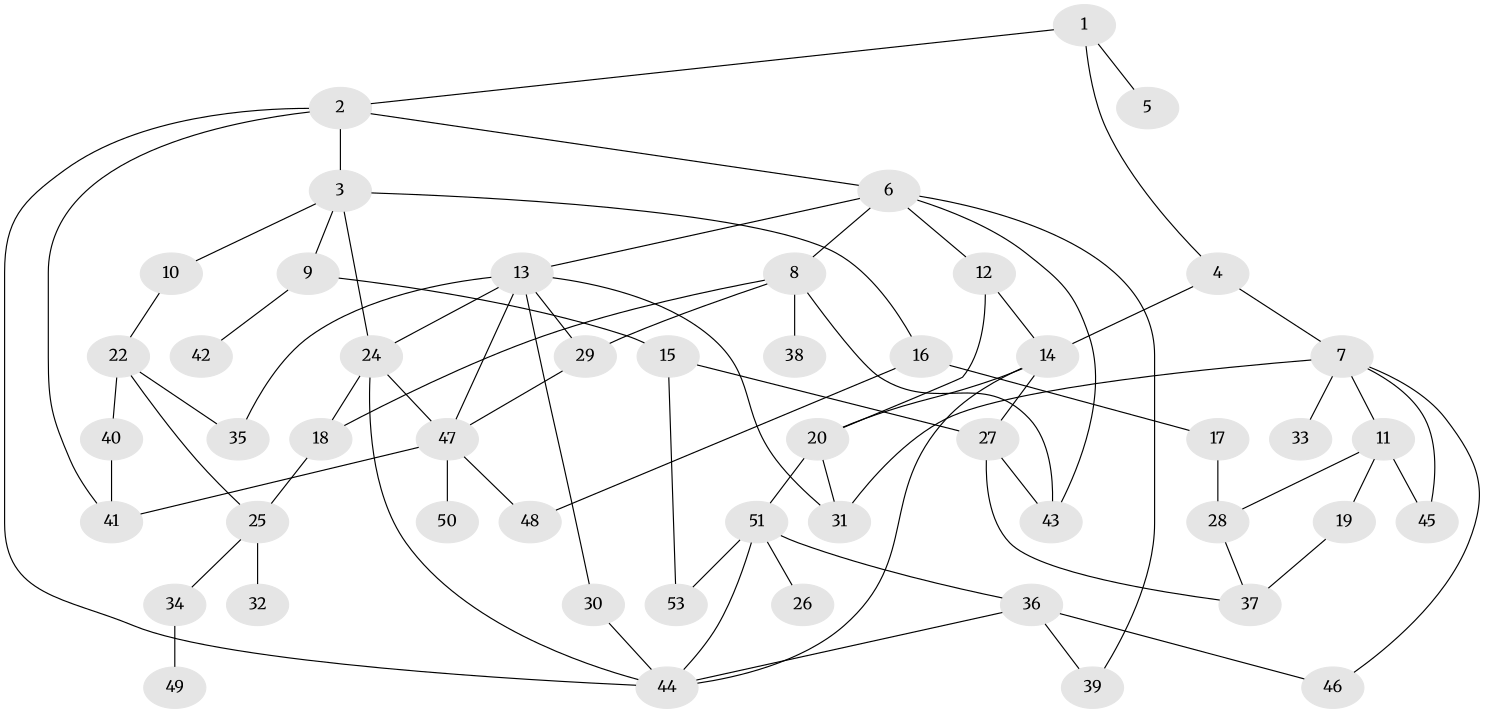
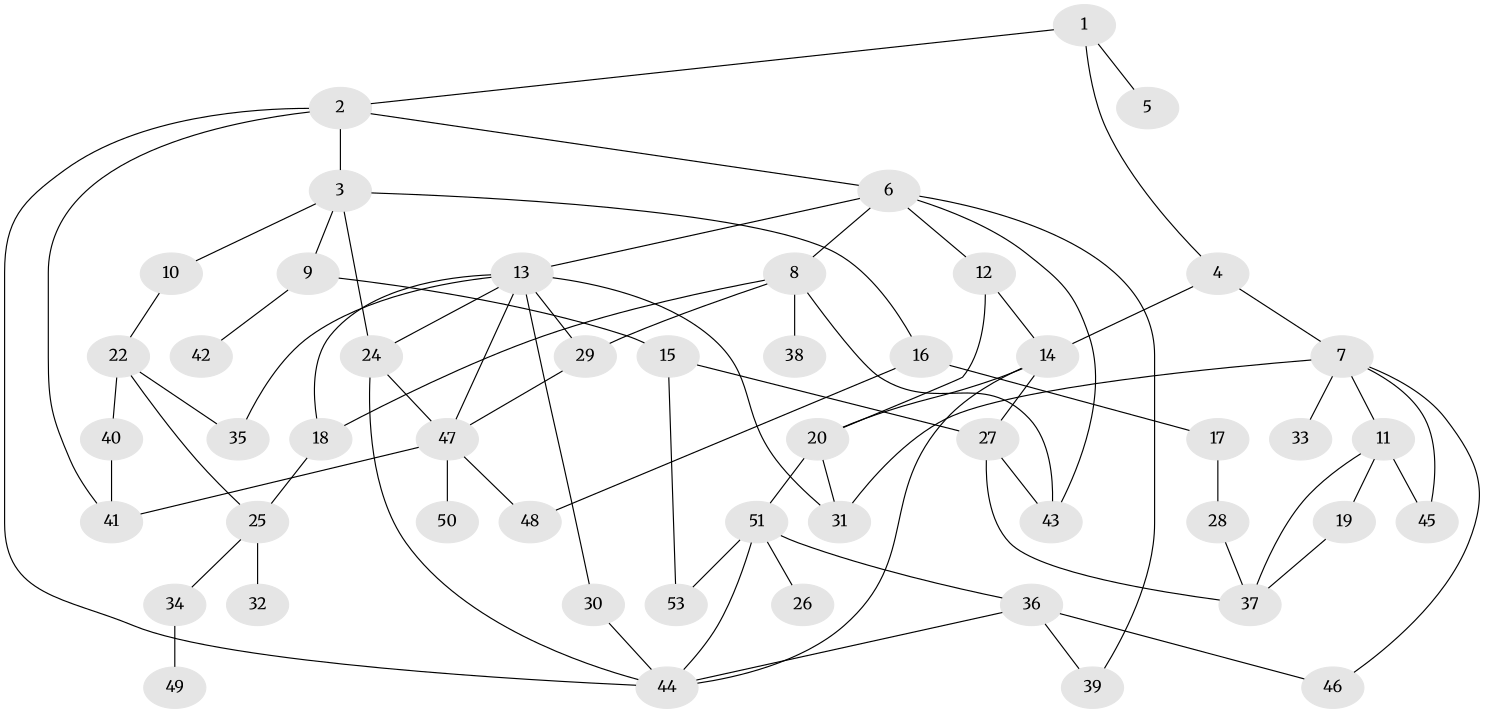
edge "24" -- "18": now "13" -- "18"
edge "11" -- "28": now "11" -- "37"
